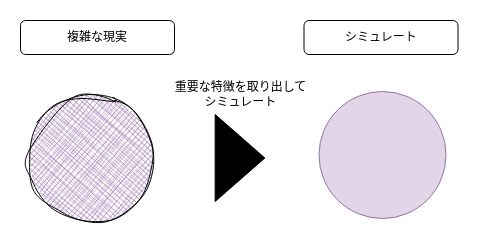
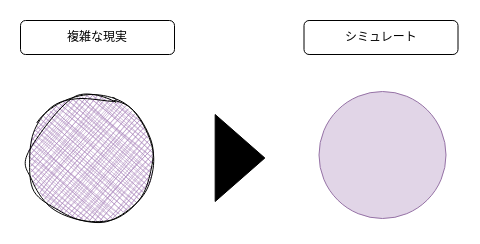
node "重要な特徴を取り出して シミュレート": removed
